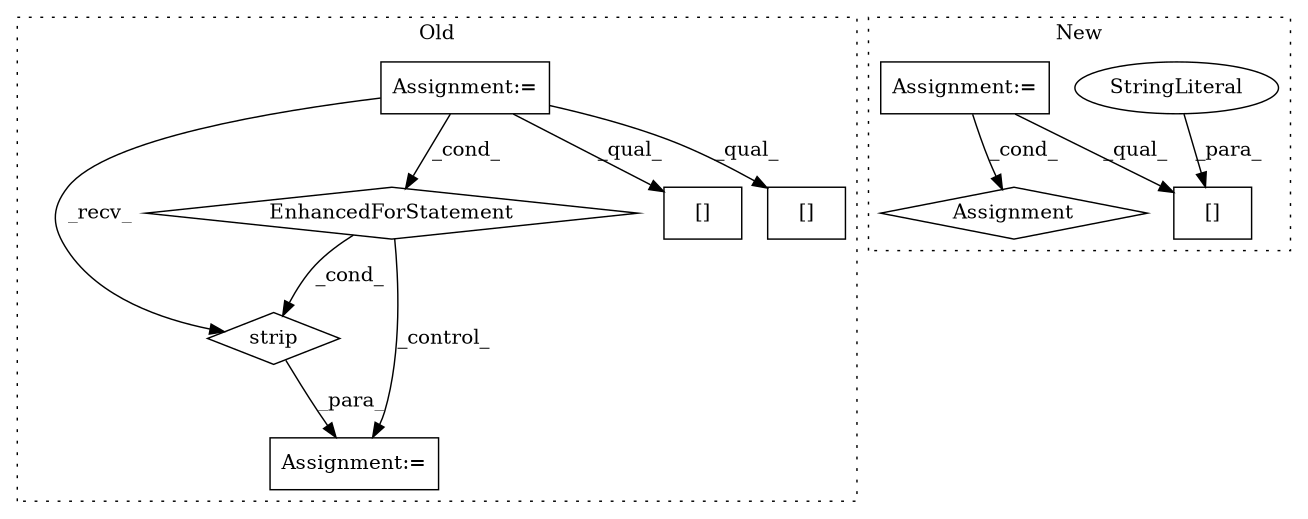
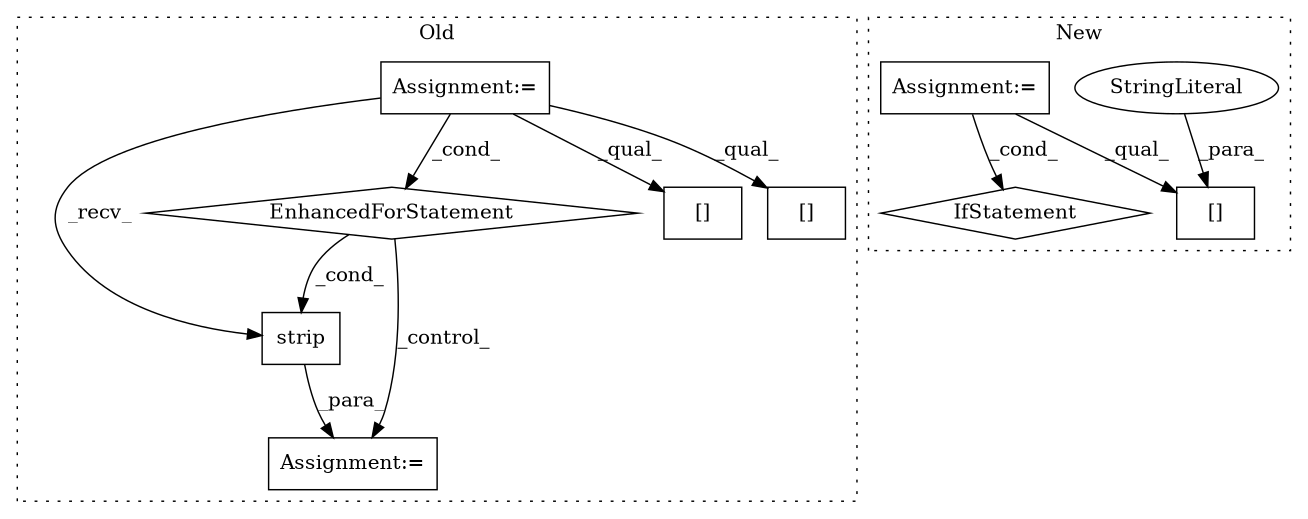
node "Assignment": label "Assignment" -> "IfStatement"
node "strip": shape diamond -> box
